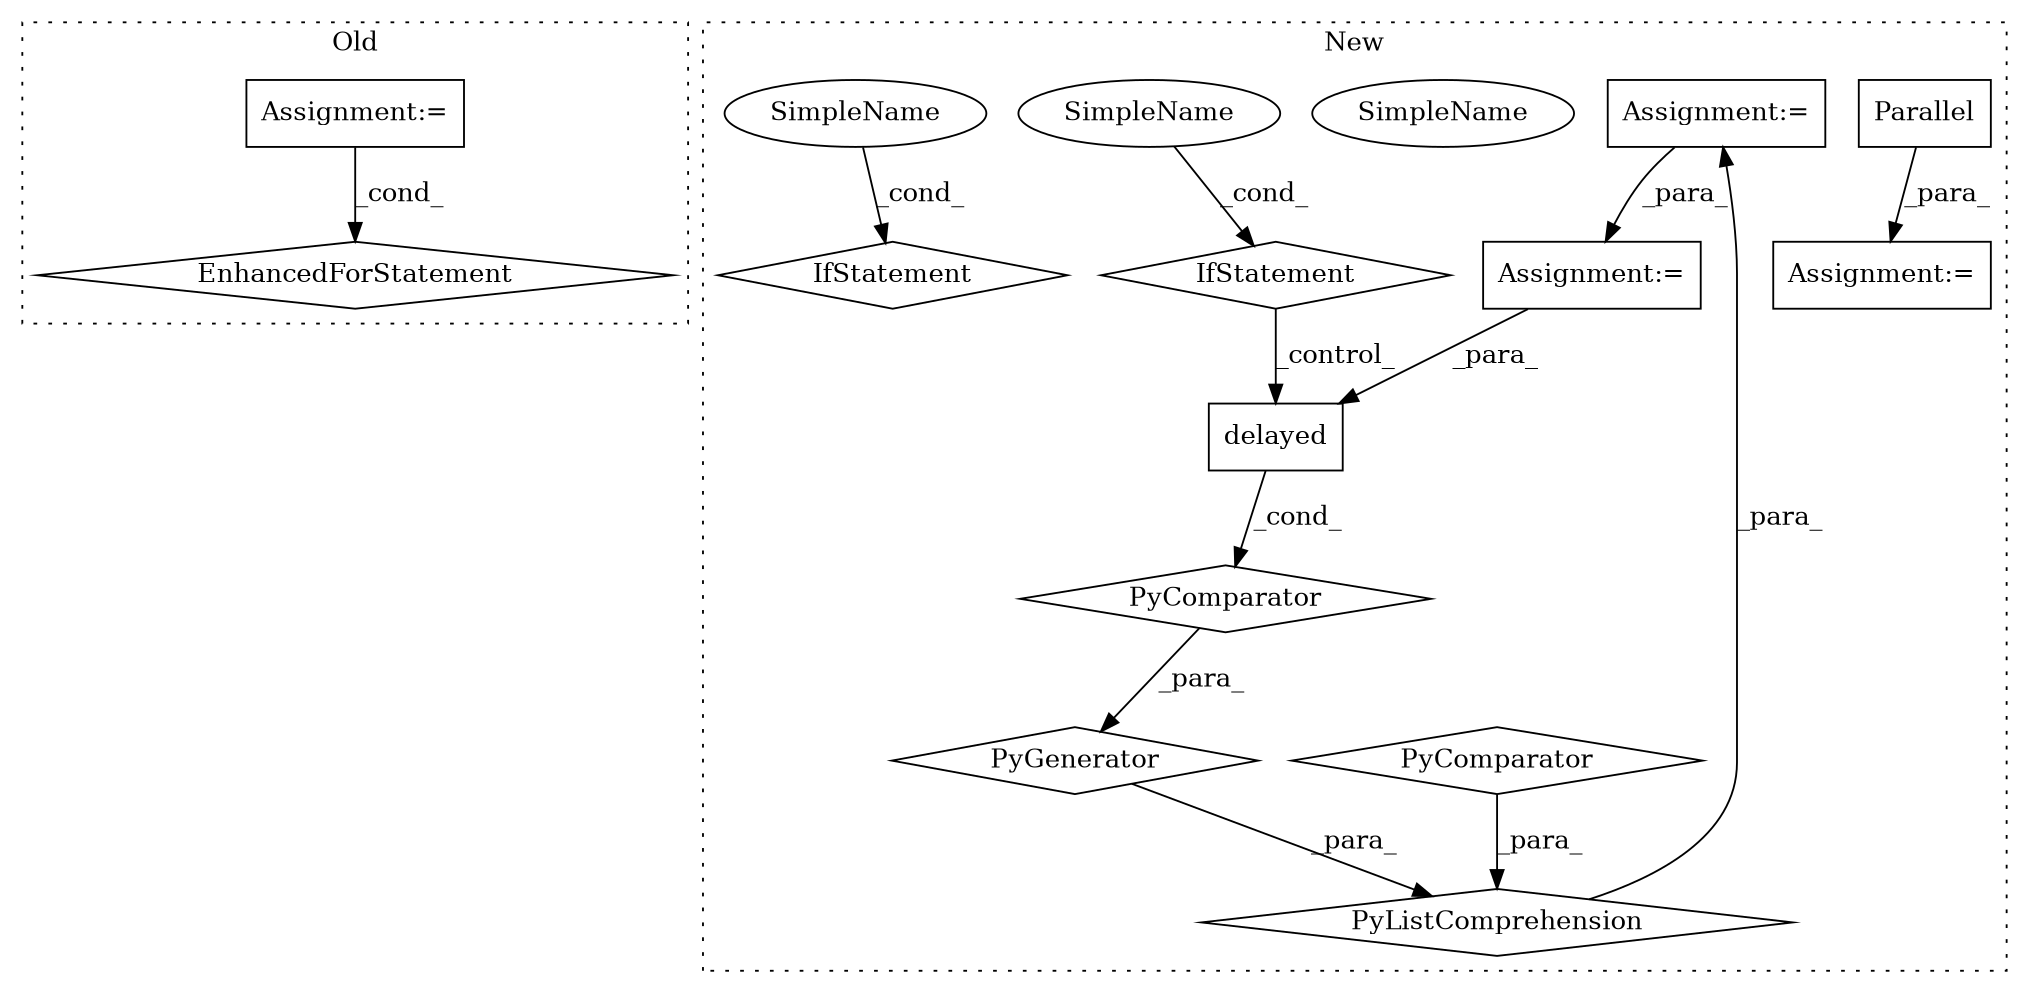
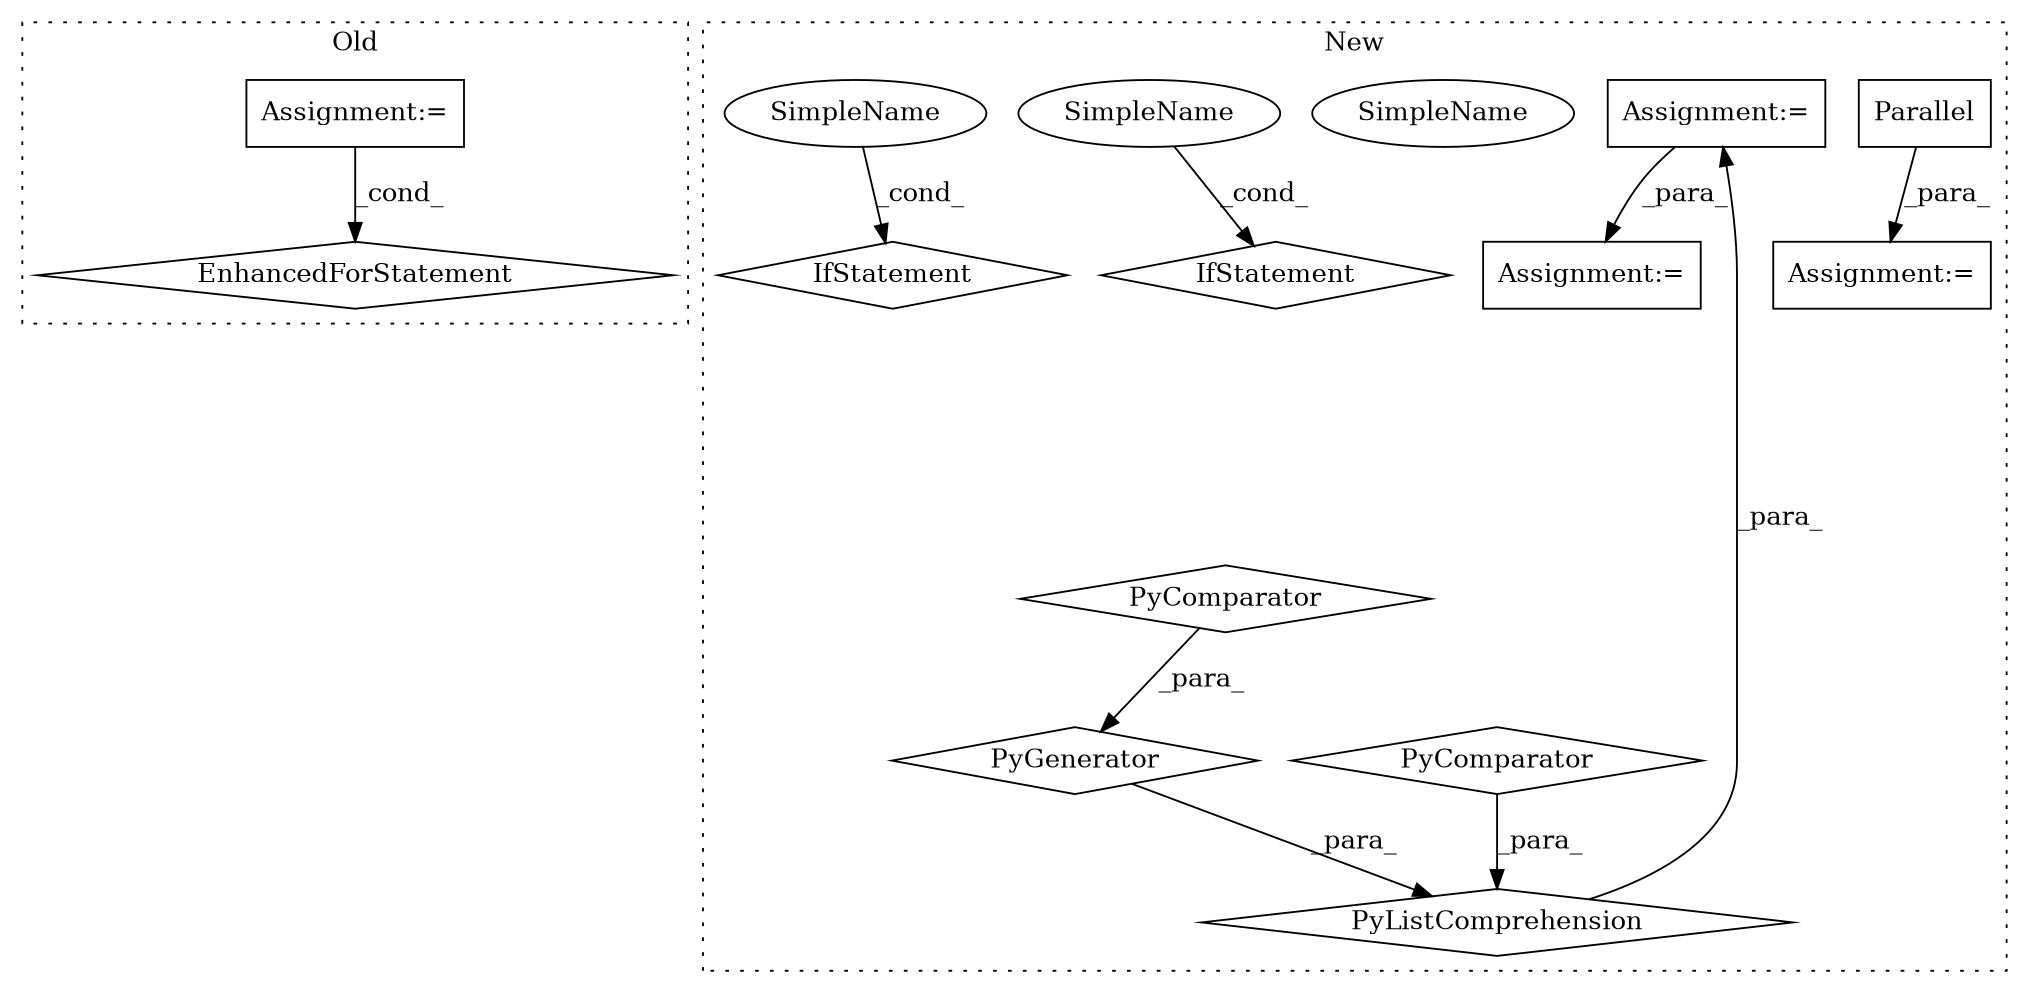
node "delayed": removed
